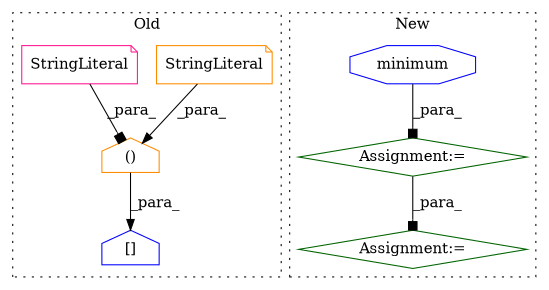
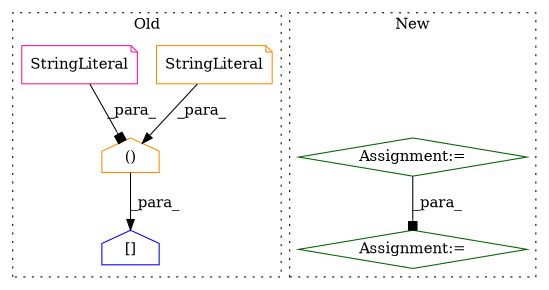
node "minimum": removed
